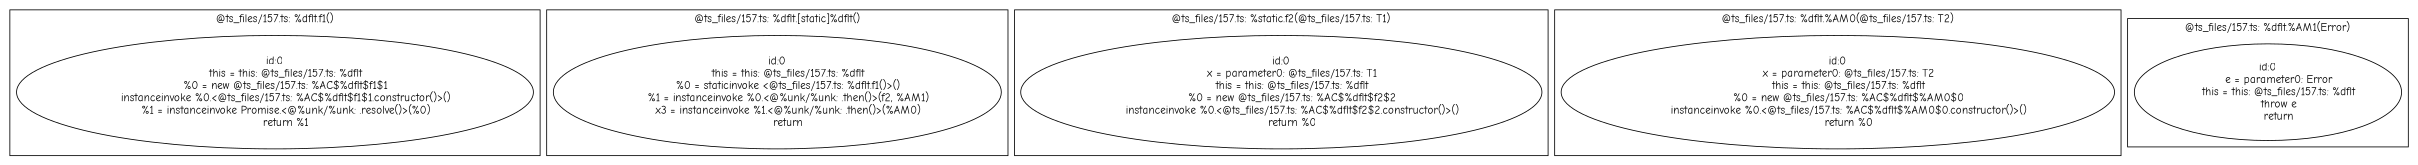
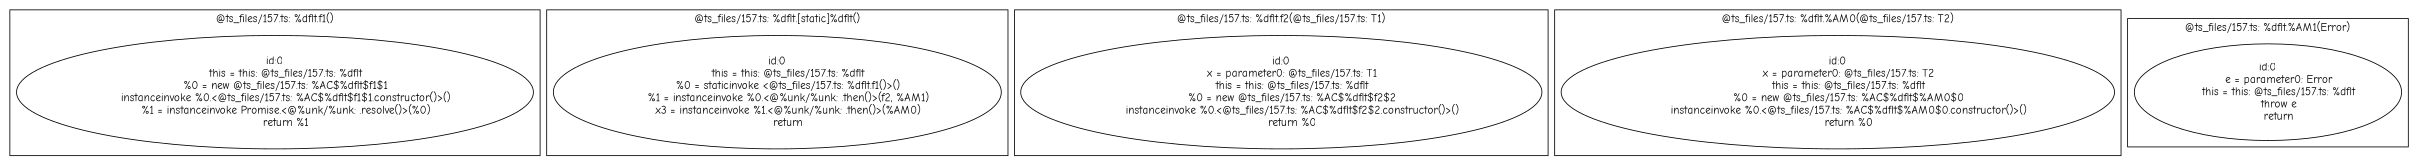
cluster "@ts_files/157.ts: %static.f2(@ts_files/157.ts: T1)": label "@ts_files/157.ts: %static.f2(@ts_files/157.ts: T1)" -> "@ts_files/157.ts: %dflt.f2(@ts_files/157.ts: T1)"
